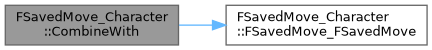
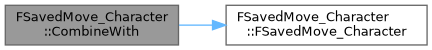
node "FSavedMove_Character ::FSavedMove_FSavedMove": label "FSavedMove_Character ::FSavedMove_FSavedMove" -> "FSavedMove_Character ::FSavedMove_Character"
